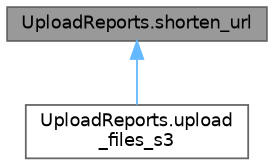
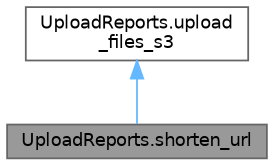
edge "UploadReports.upload _files_s3" -> "UploadReports.shorten_url": reversed
